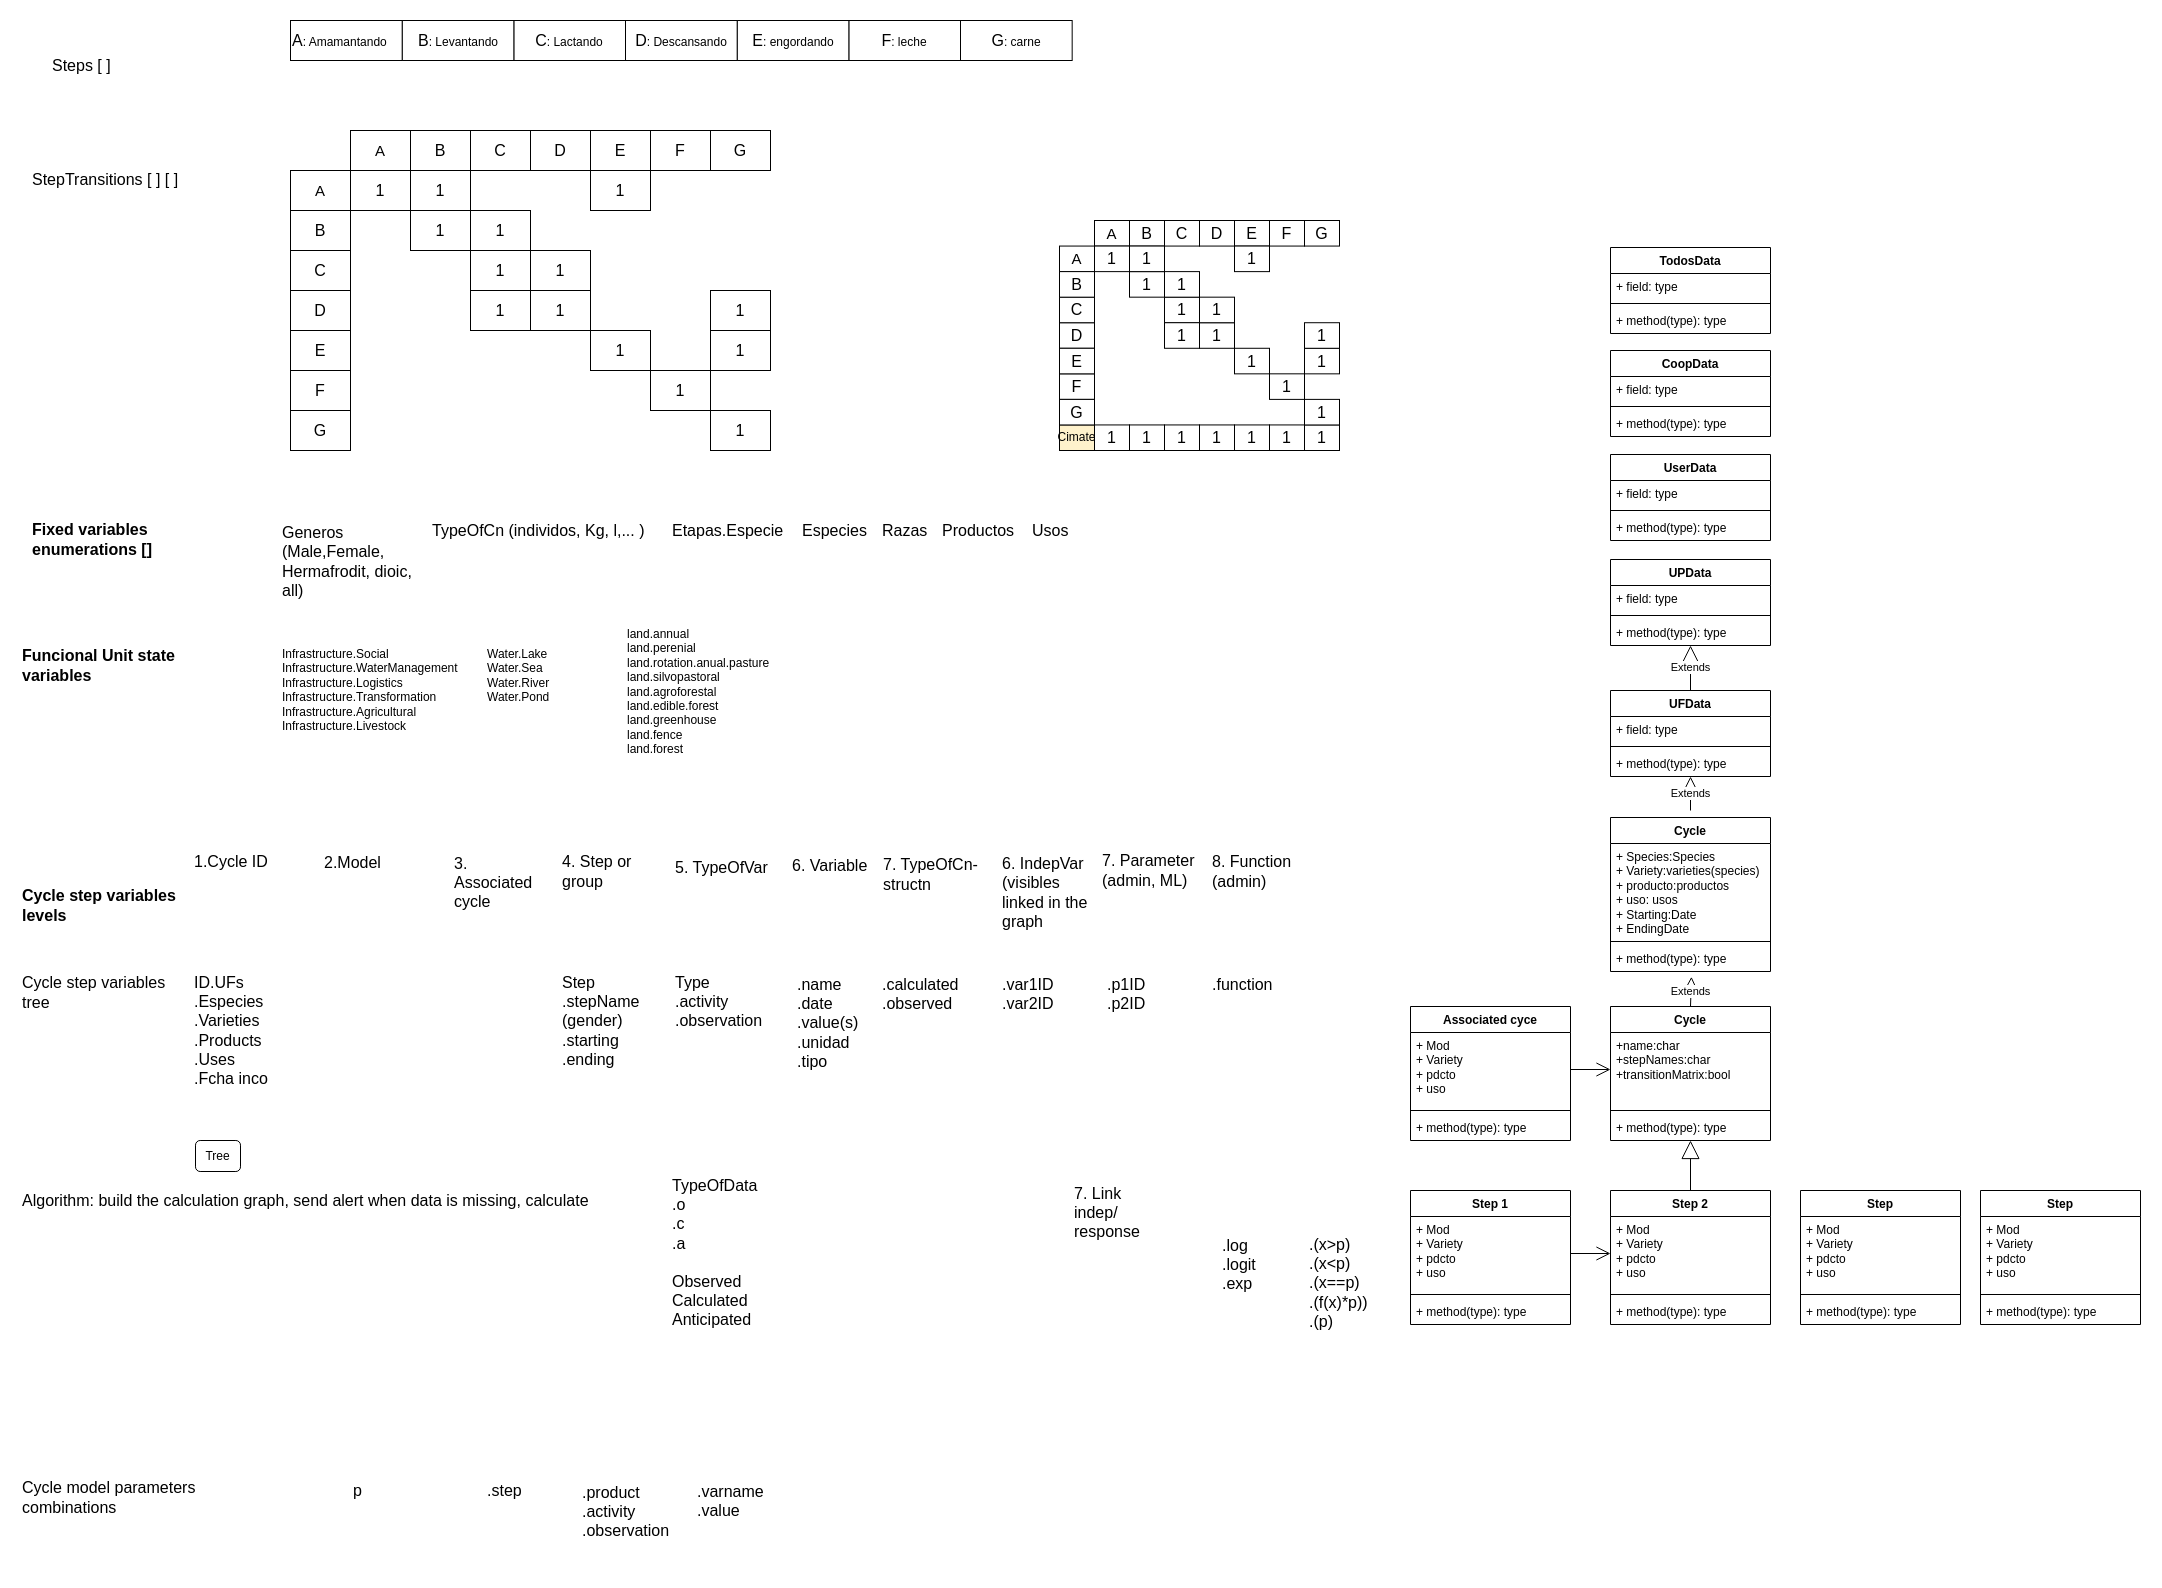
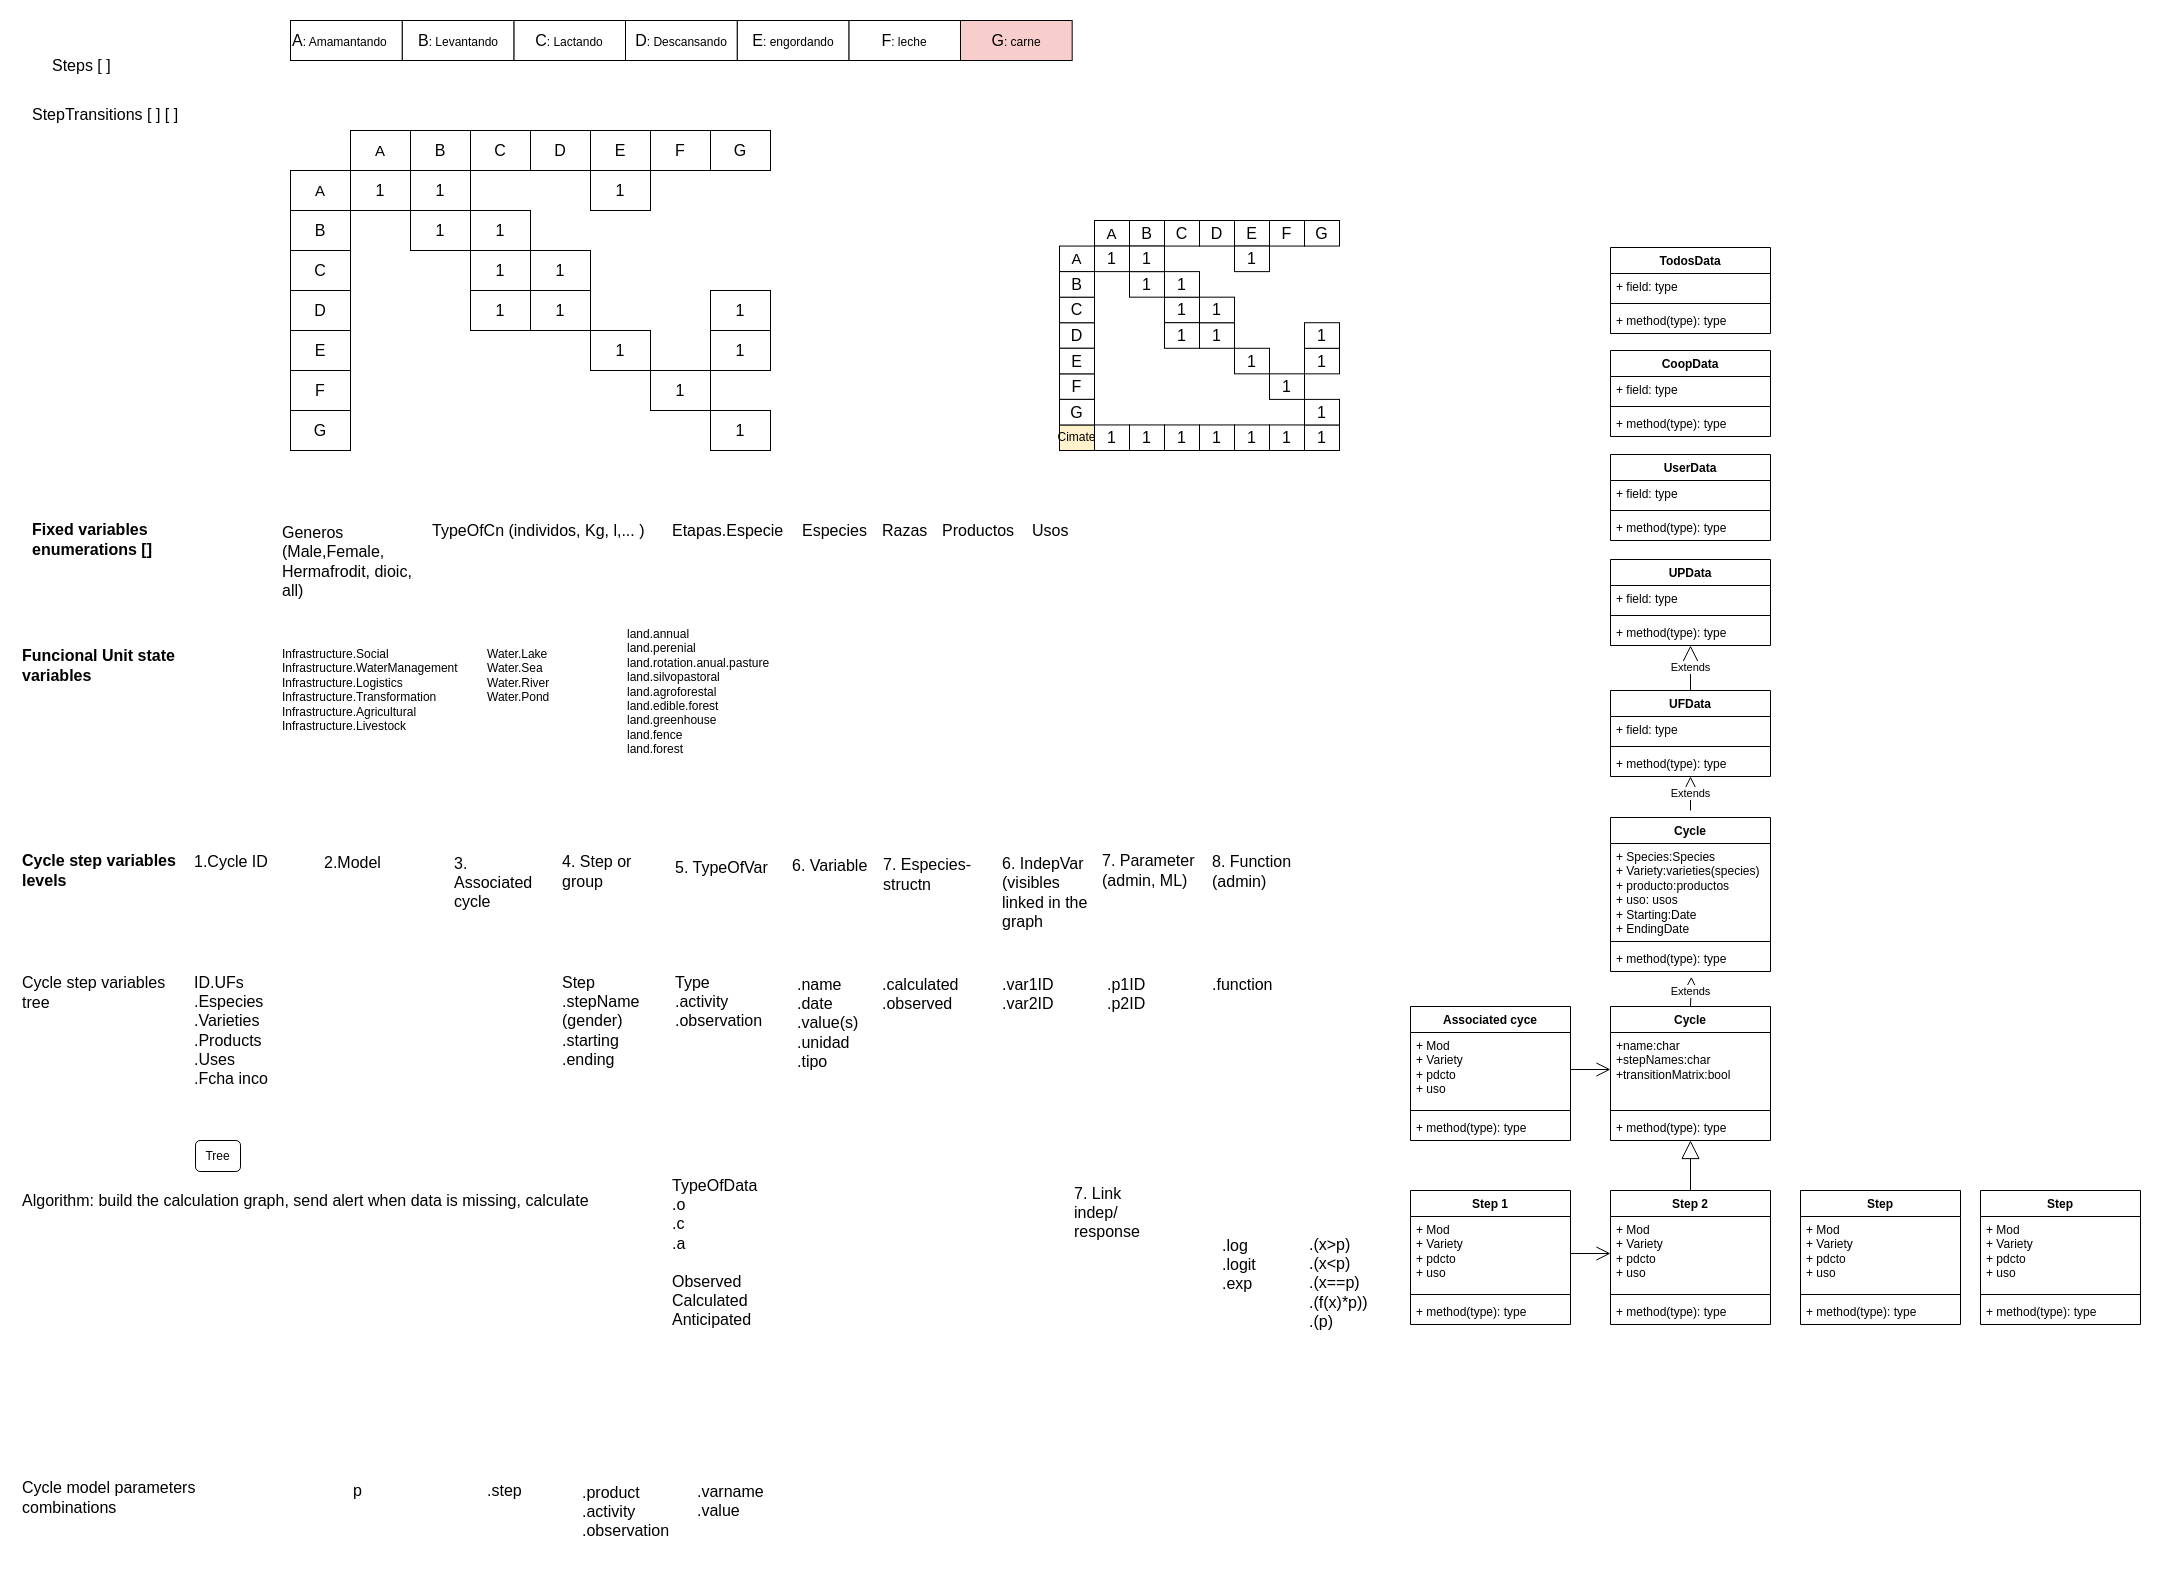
node "G: carne": fillcolor #ffffff -> #f8cecc
node "StepTransitions [ ] [ ]": moved (121, 180) -> (121, 115)
node "7. TypeOfCn-structn": label "7. TypeOfCn-structn" -> "7. Especies-structn"
node "Cycle step variables levels": moved (101, 906) -> (101, 871)
